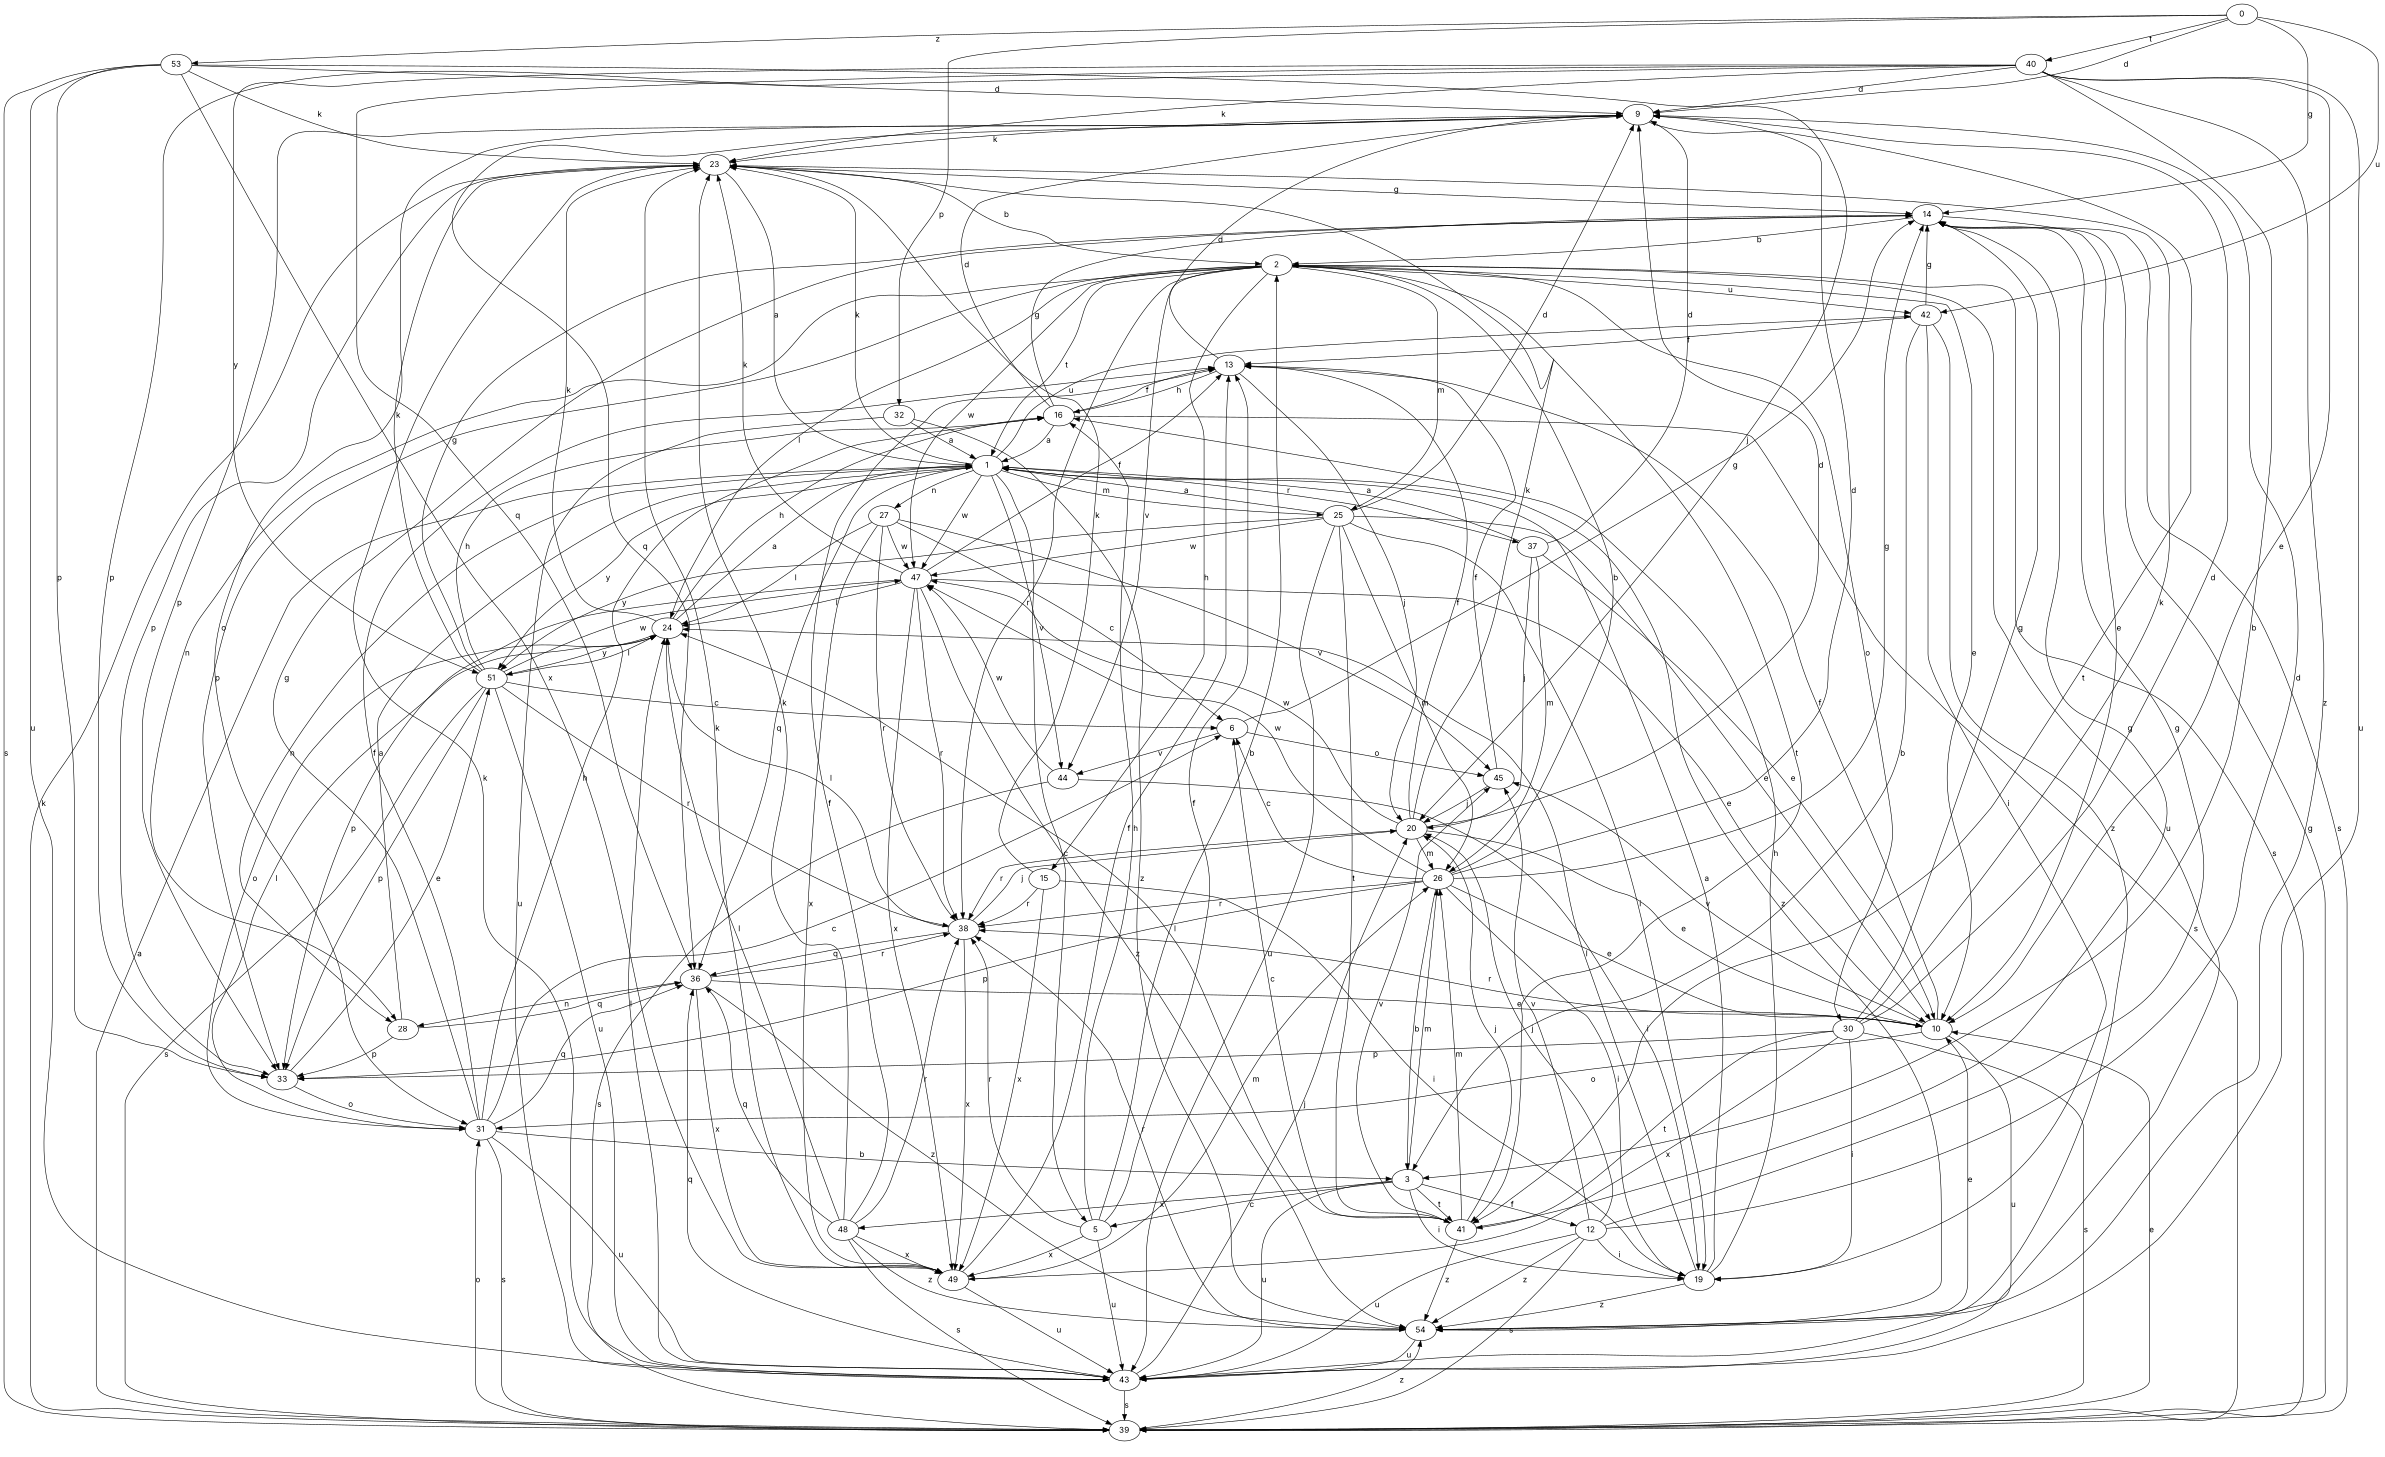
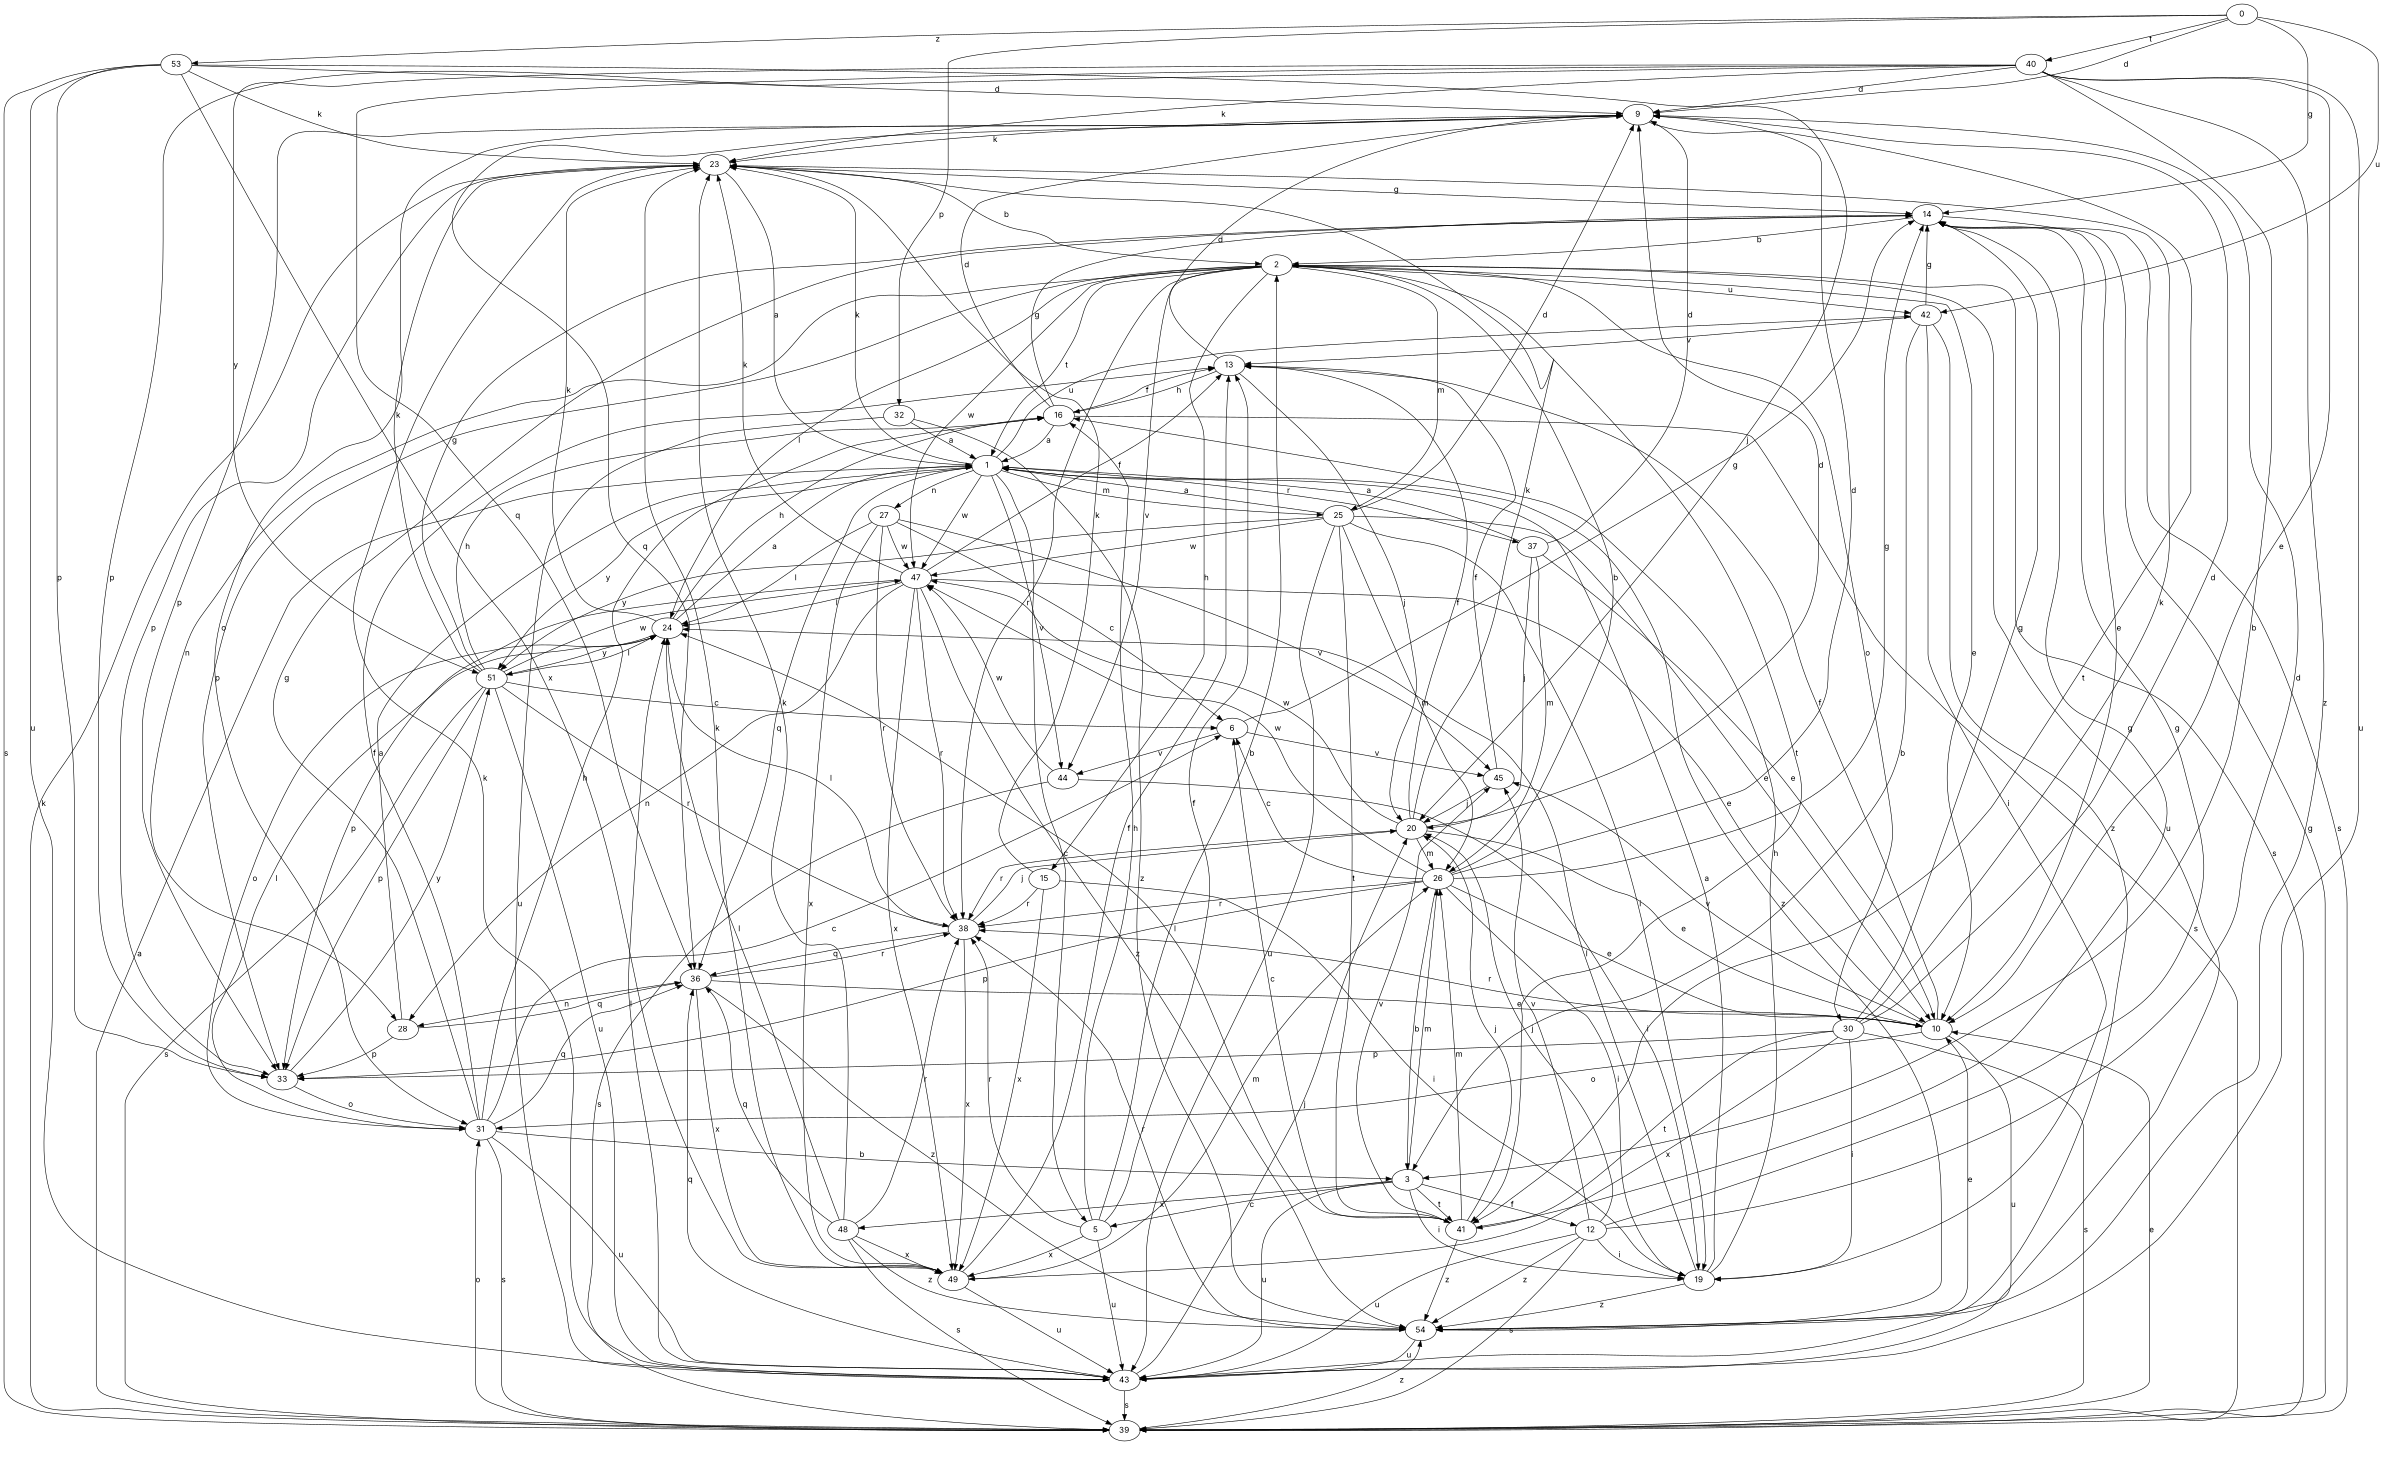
edge "42" -> "13": label "f" -> "v"
edge "1" -> "28": now "47" -> "28"
edge "48" -> "13": removed, label "f"
edge "6" -> "45": label "o" -> "v"
edge "33" -> "51": label "e" -> "y"
